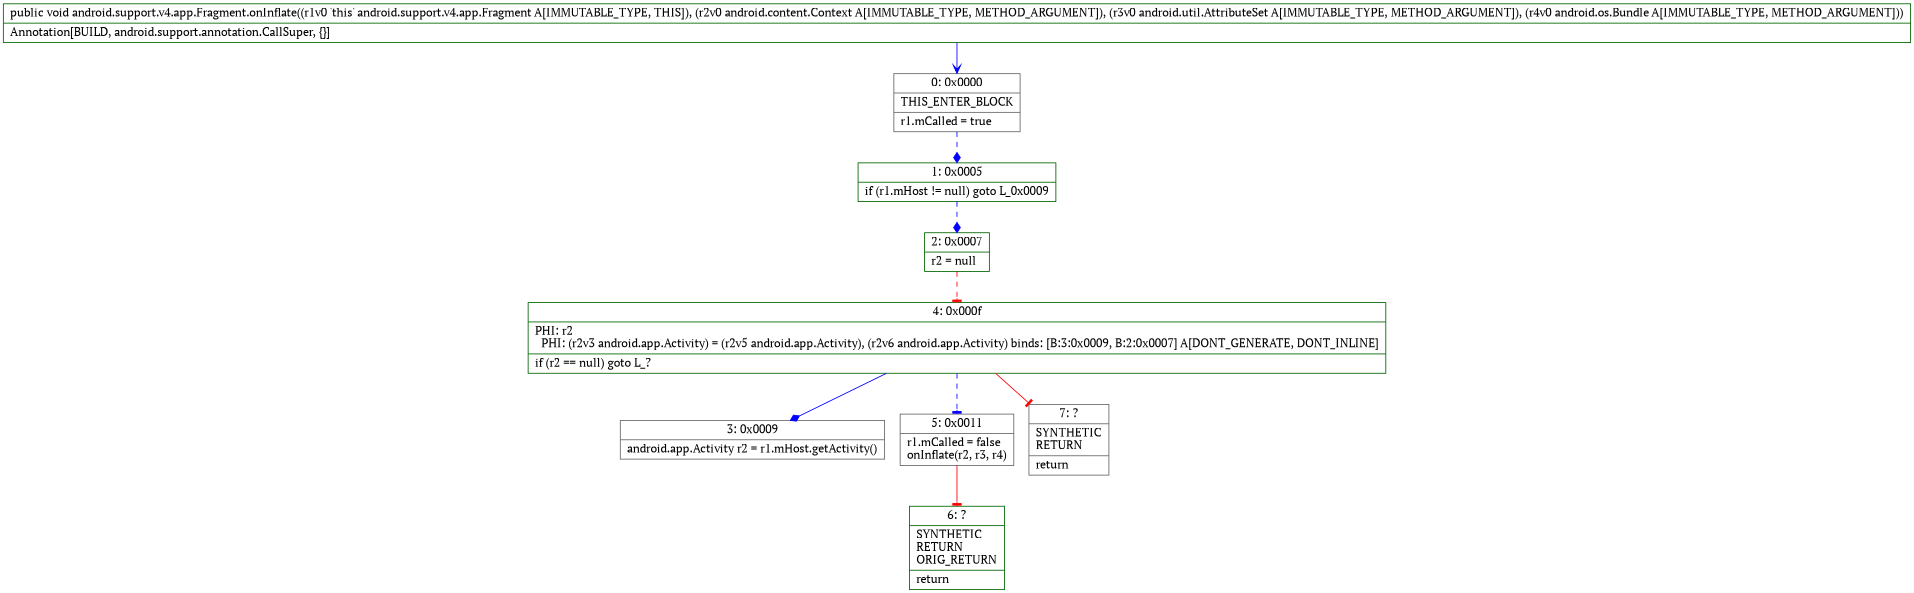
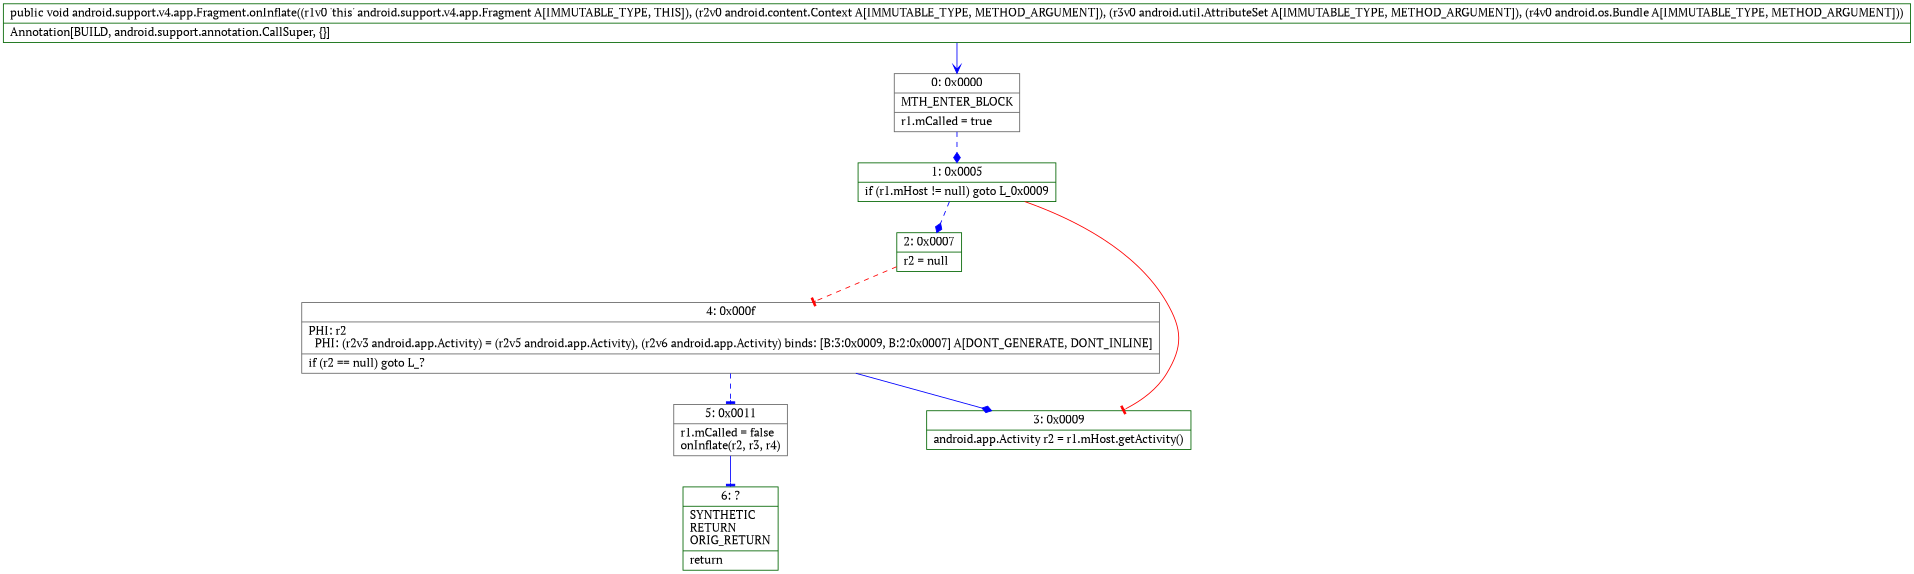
node "0: 0x0000": text "THIS_ENTER_BLOCK" -> "MTH_ENTER_BLOCK"
edge "1: 0x0005" -> "3: 0x0009": added
node "4: 0x000f": color darkgreen -> gray40
node "3: 0x0009": color gray40 -> darkgreen
node "7: ?": removed
edge "5: 0x0011" -> "6: ?": color red -> blue
